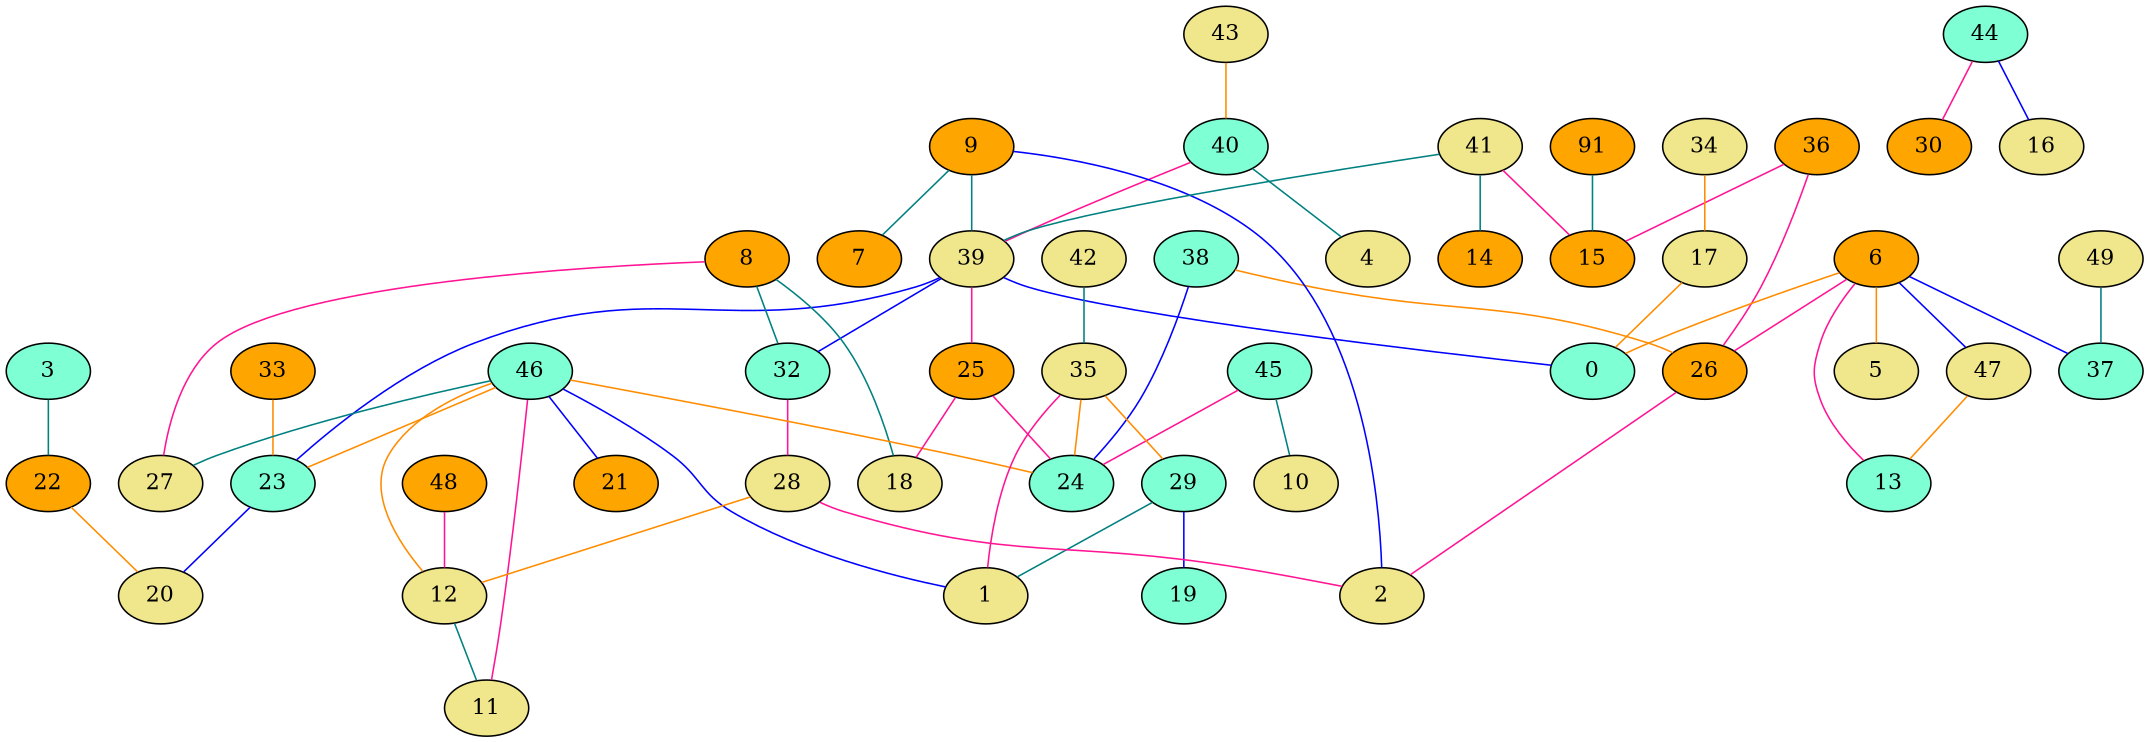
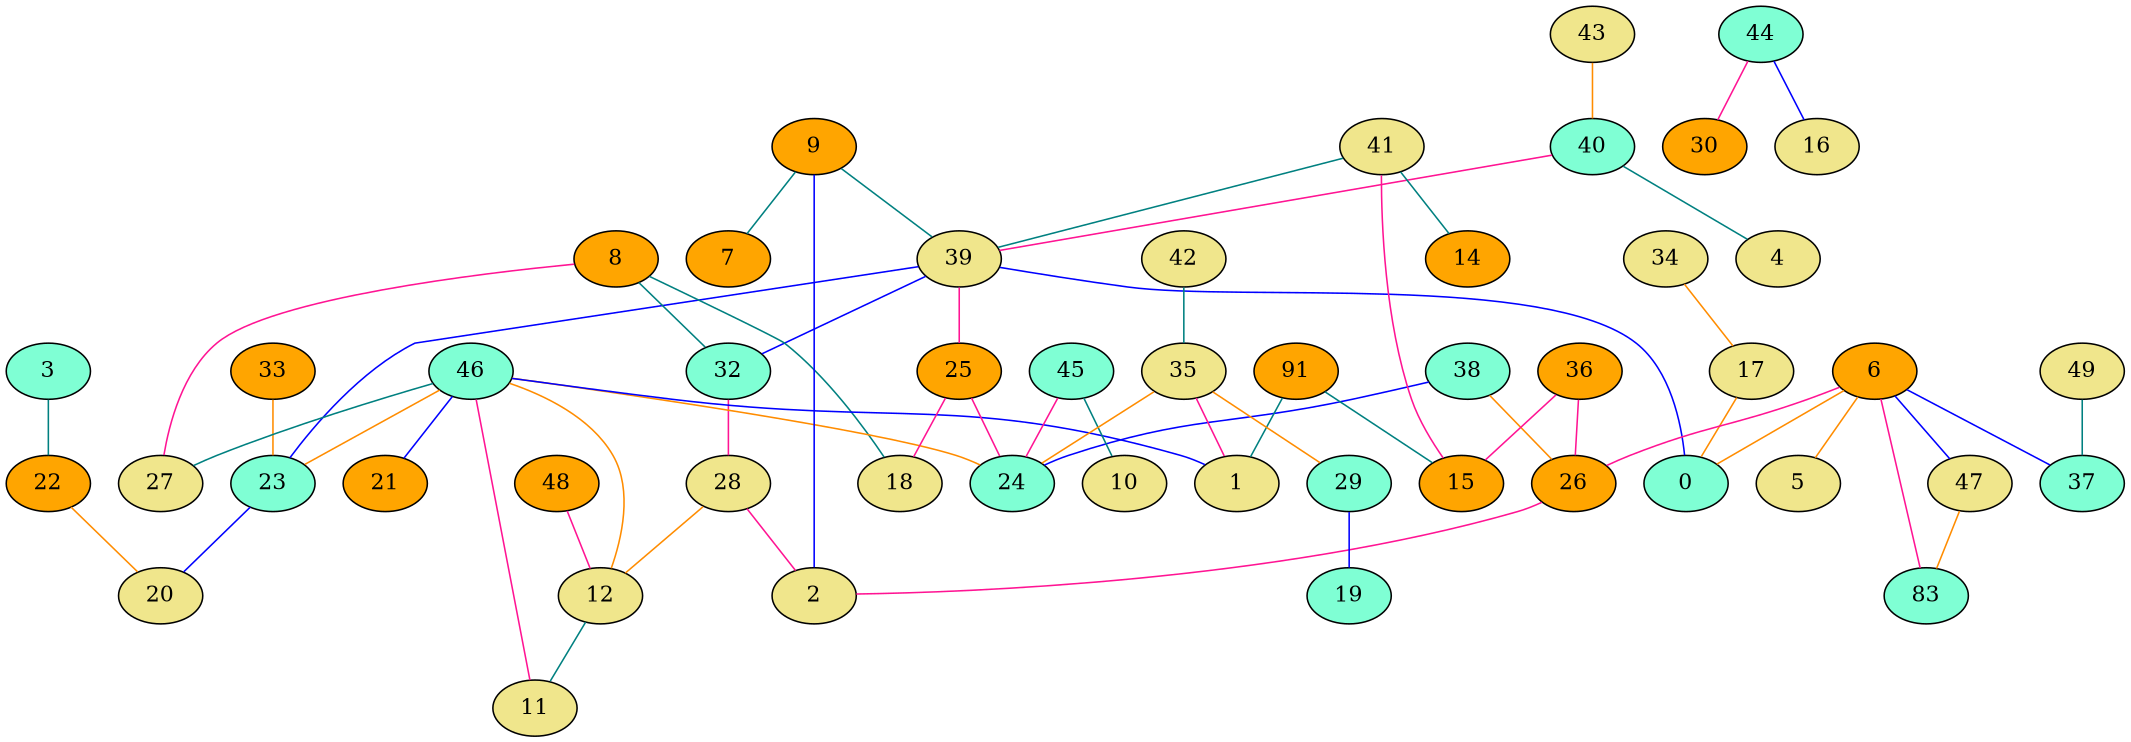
node "13": label "13" -> "83"
edge "29" -- "1": now "91" -- "1"
